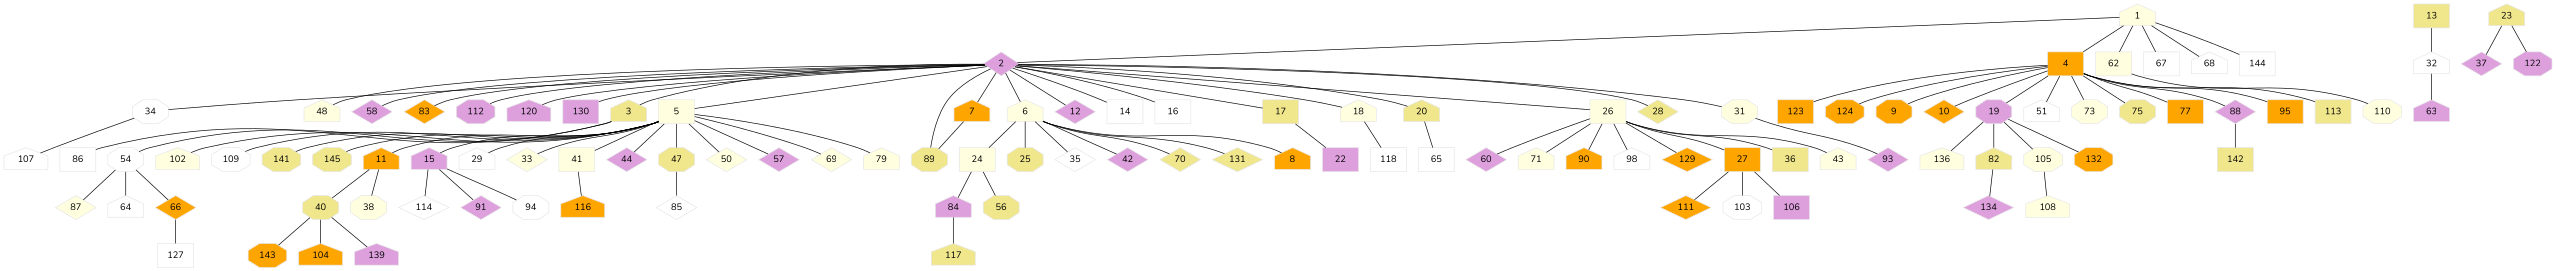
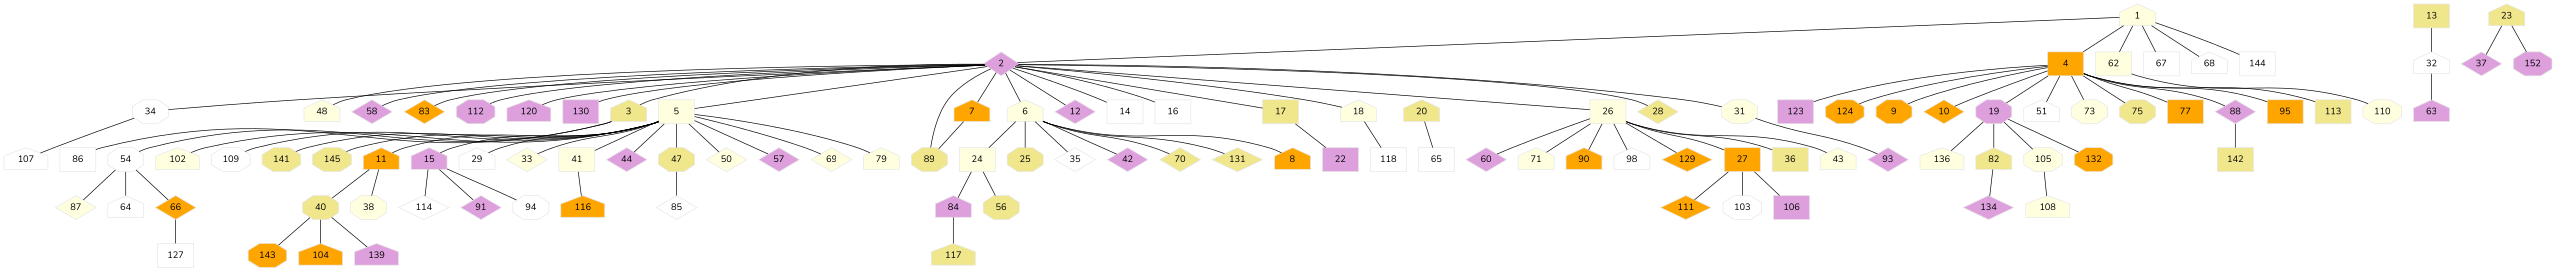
node "122": label "122" -> "152"
edge "2" -- "20": removed
node "123": fillcolor orange -> plum
